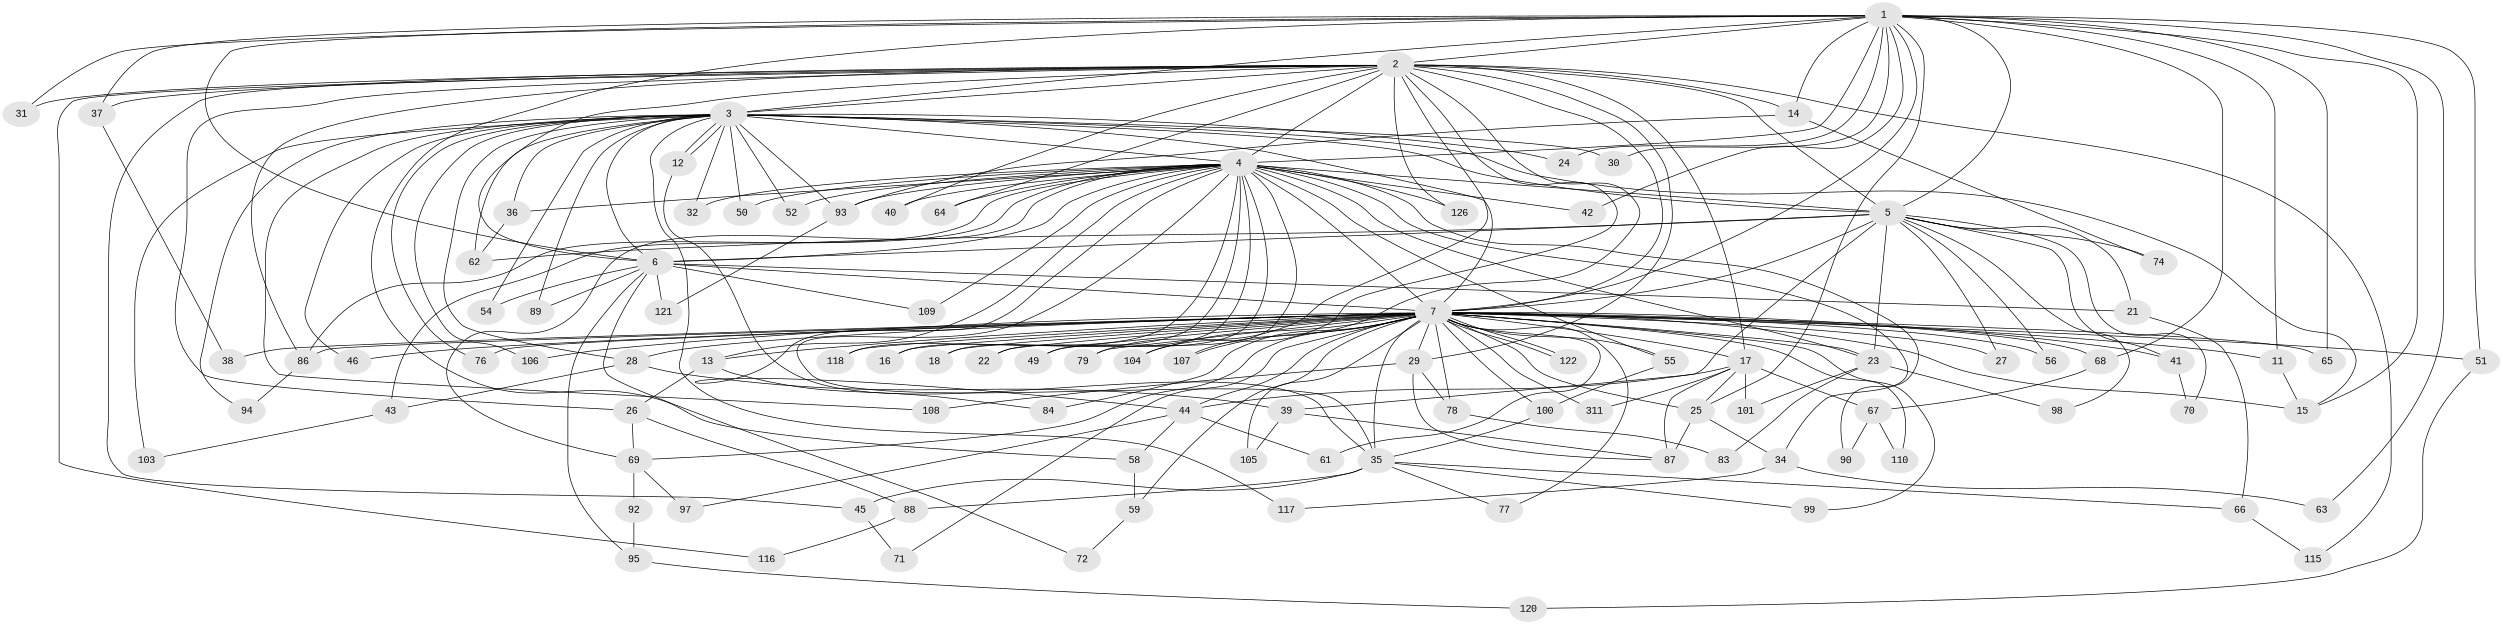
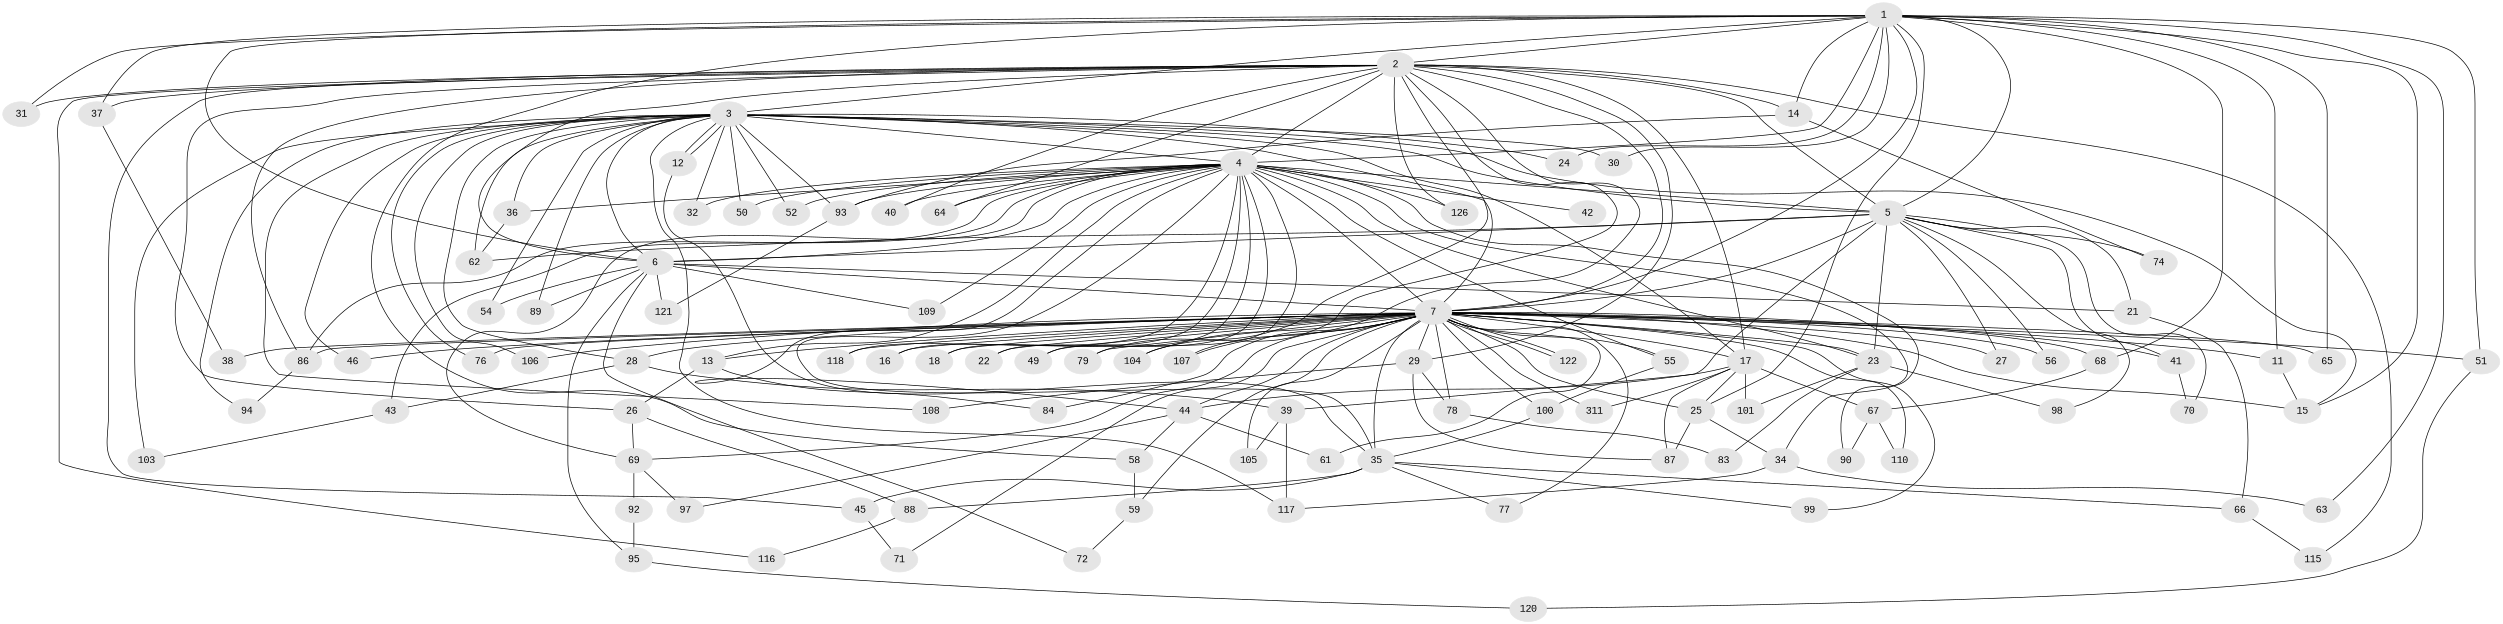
edge "2" -- "3": now "17" -- "3"
edge "1" -- "42": removed
edge "39" -- "87": now "39" -- "117"
